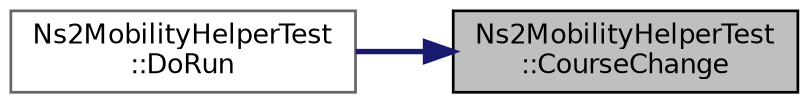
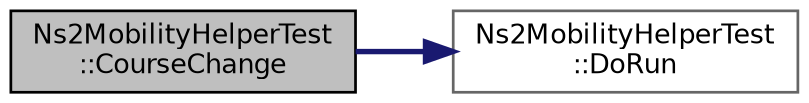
edge "Ns2MobilityHelperTest ::DoRun" -> "Ns2MobilityHelperTest ::CourseChange": reversed
